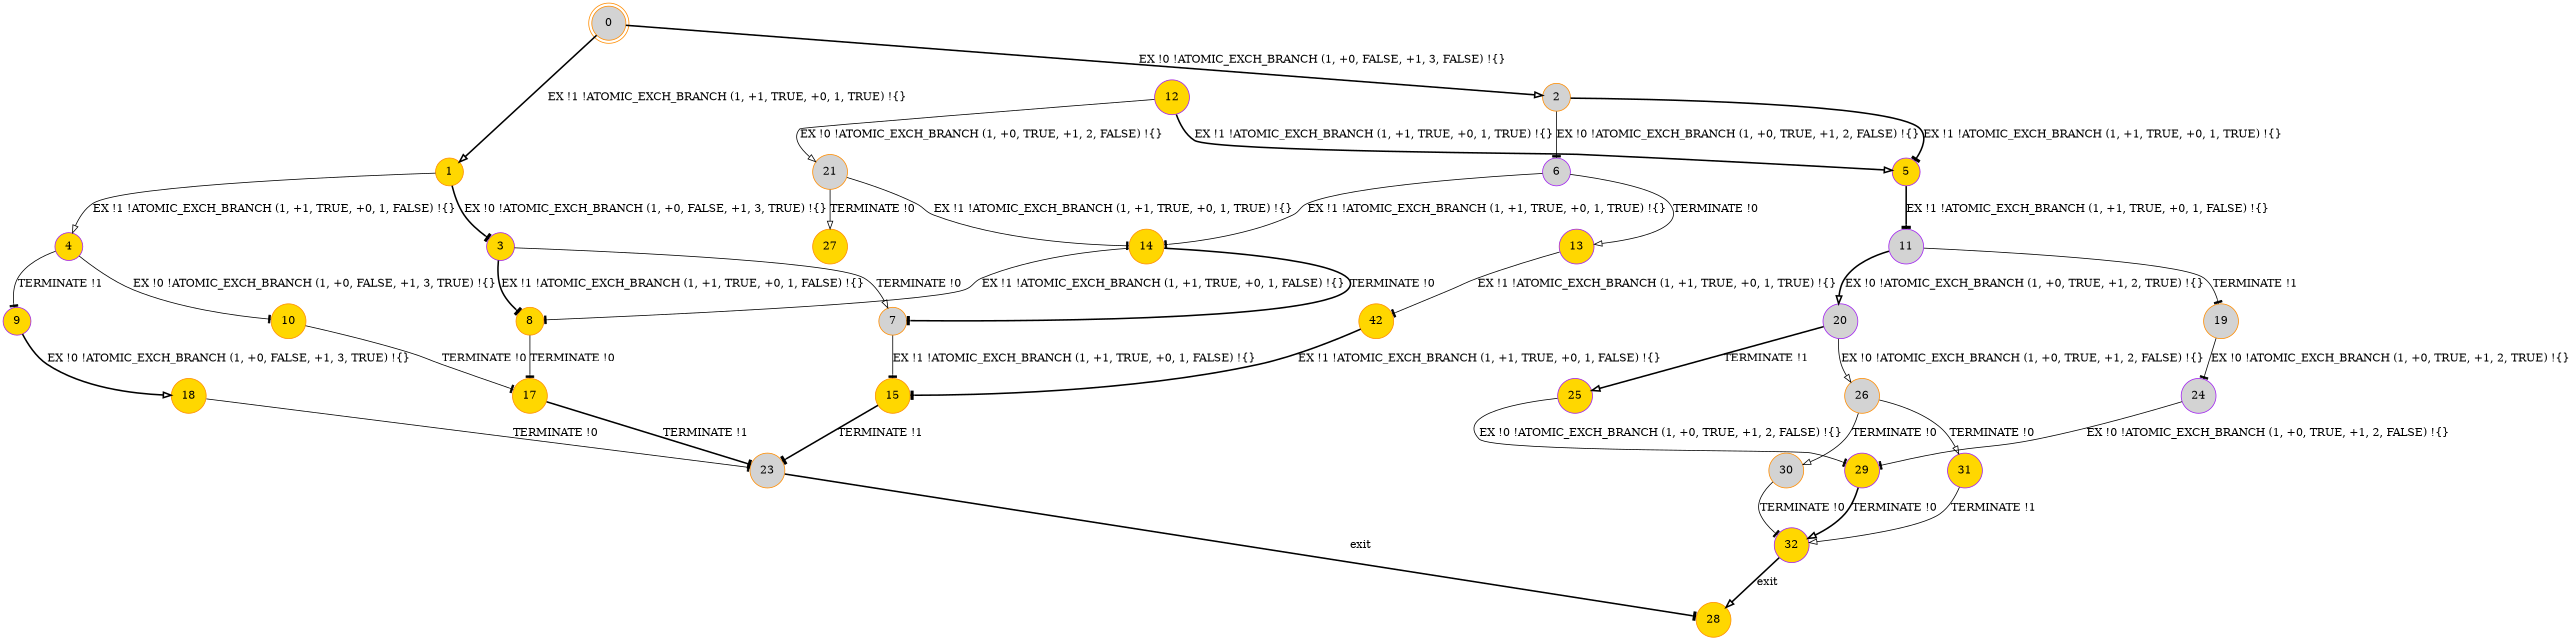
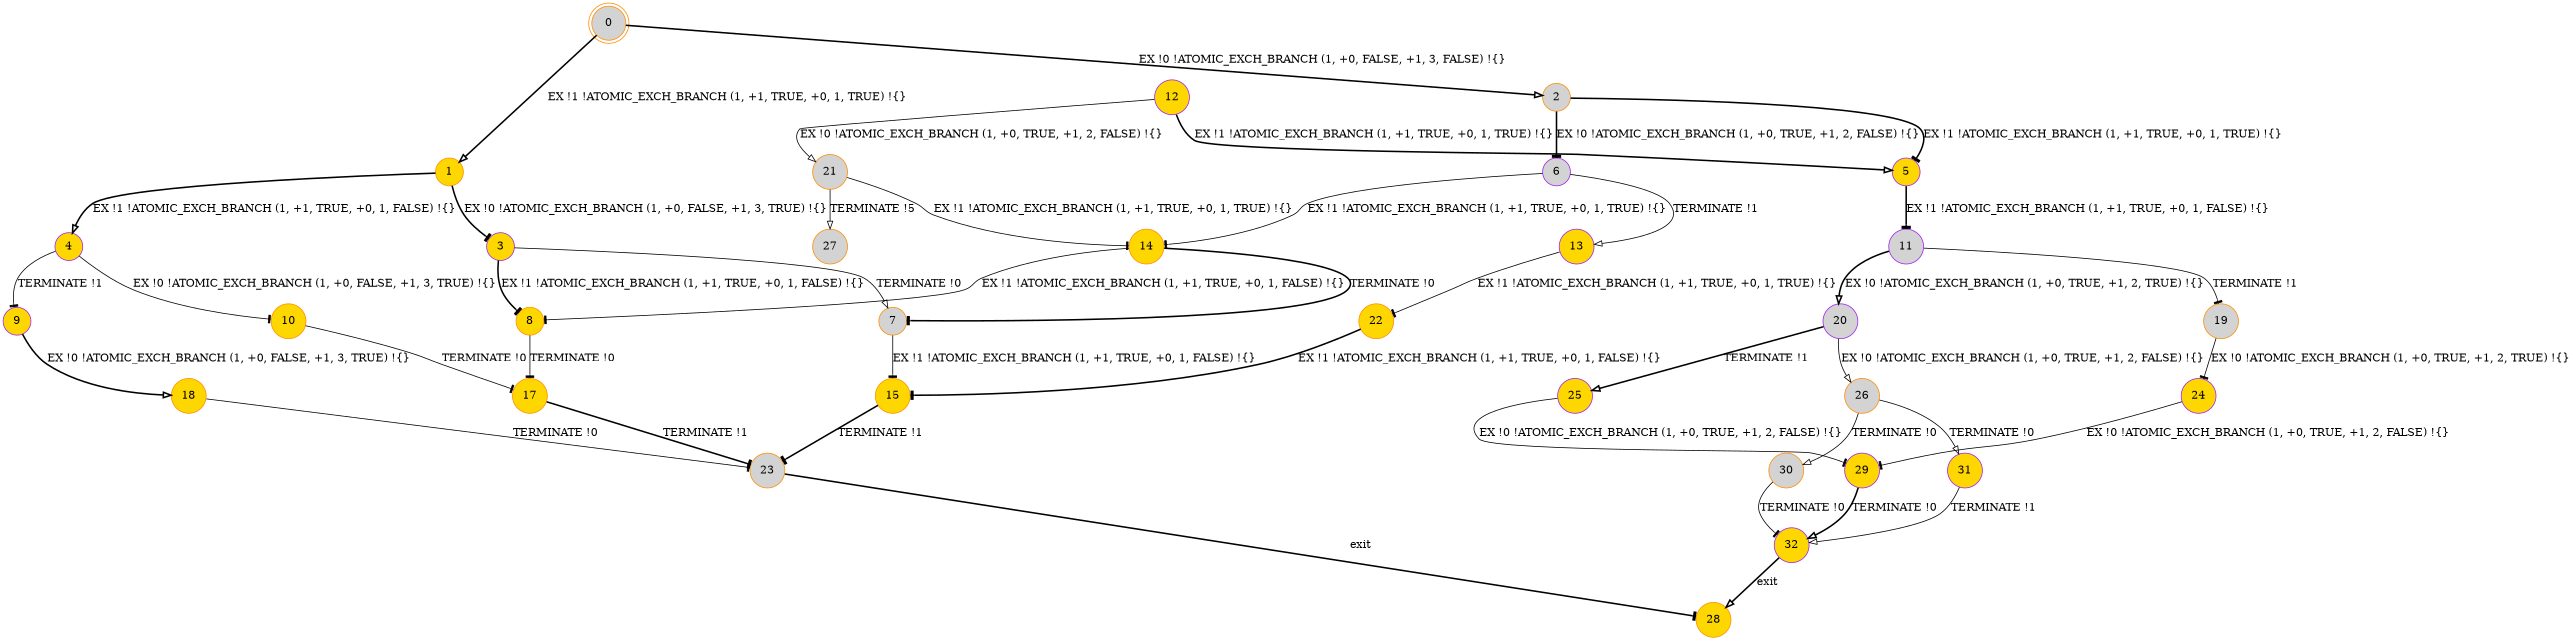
edge "2" -> "6": style solid -> bold
edge "1" -> "4": style solid -> bold
edge "21" -> "27": label "TERMINATE !0" -> "TERMINATE !5"
edge "6" -> "13": label "TERMINATE !0" -> "TERMINATE !1"
node "27": fillcolor gold -> lightgrey
node "42": label "42" -> "22"
node "24": fillcolor lightgrey -> gold
